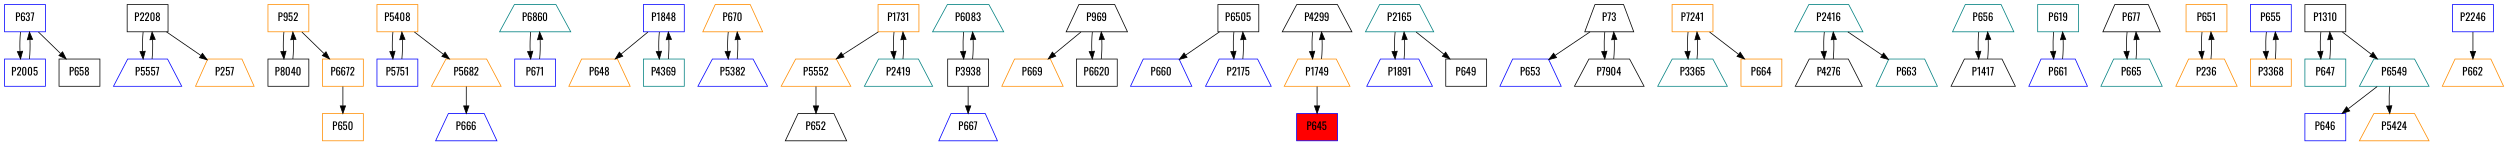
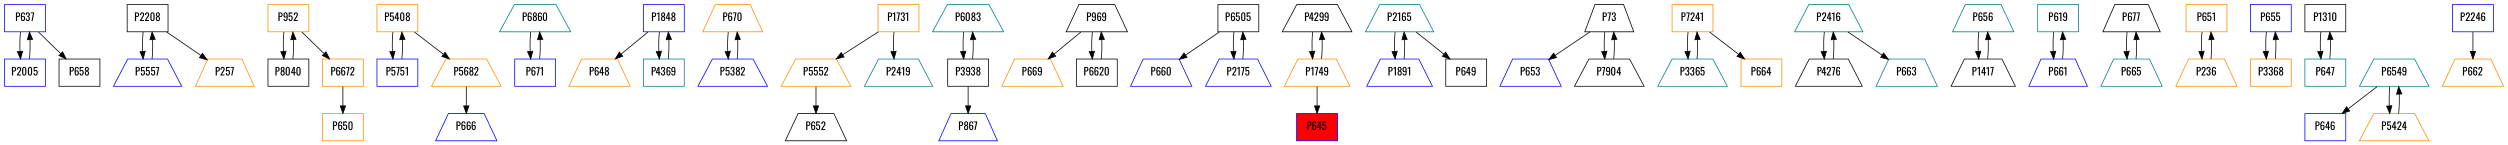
edge "P1310" -> "P6549": now "P5424" -> "P6549"
edge "P2419" -> "P1731": removed
node "P667": label "P667" -> "P867"
